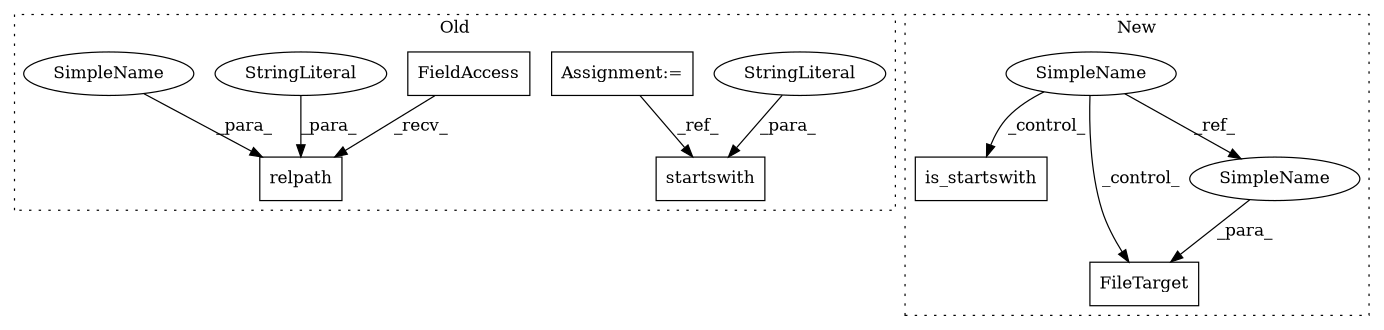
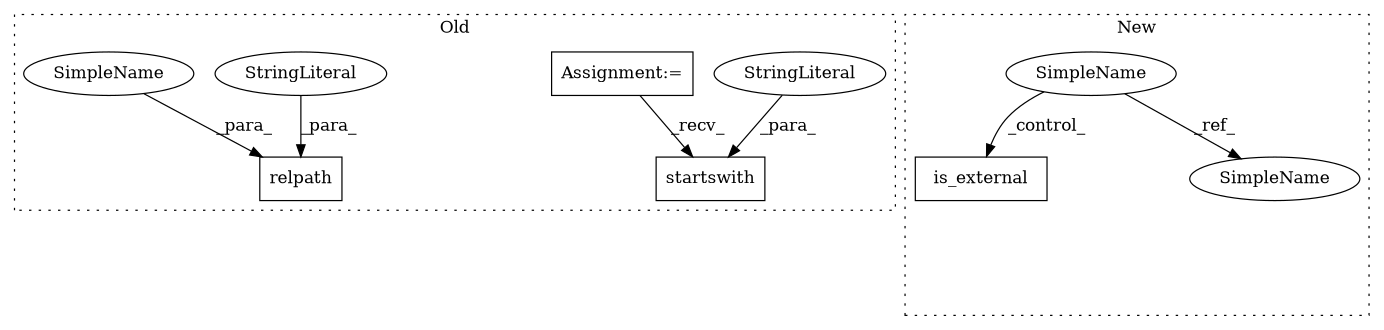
node "FieldAccess": removed
edge "Assignment:=" -> "startswith": label "_ref_" -> "_recv_"
node "is_startswith": label "is_startswith" -> "is_external"
node "FileTarget": removed
